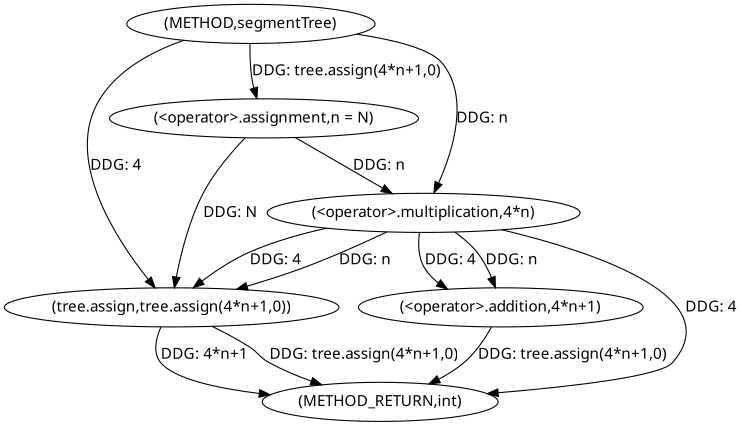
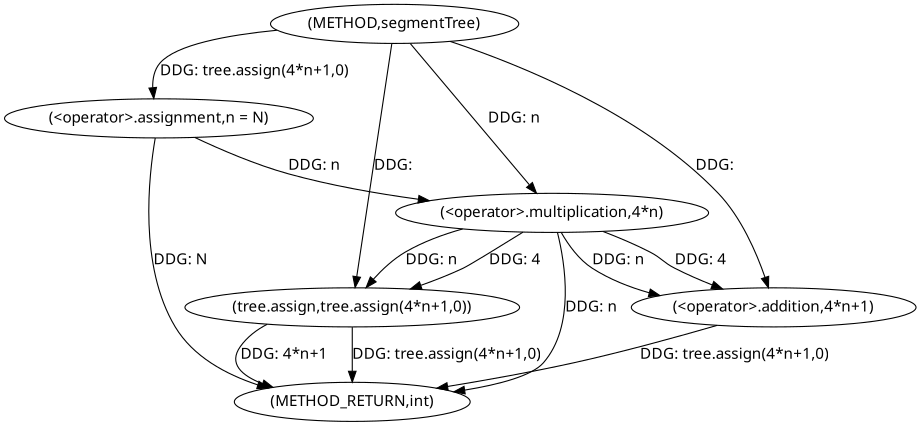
edge "(METHOD,segmentTree)" -> "(<operator>.addition,4*n+1)": added, label "DDG:"
edge "(METHOD,segmentTree)" -> "(tree.assign,tree.assign(4*n+1,0))": label "DDG: 4" -> "DDG: "
edge "(<operator>.assignment,n = N)" -> "(tree.assign,tree.assign(4*n+1,0))": now "(<operator>.assignment,n = N)" -> "(METHOD_RETURN,int)"
edge "(<operator>.multiplication,4*n)" -> "(METHOD_RETURN,int)": label "DDG: 4" -> "DDG: n"
